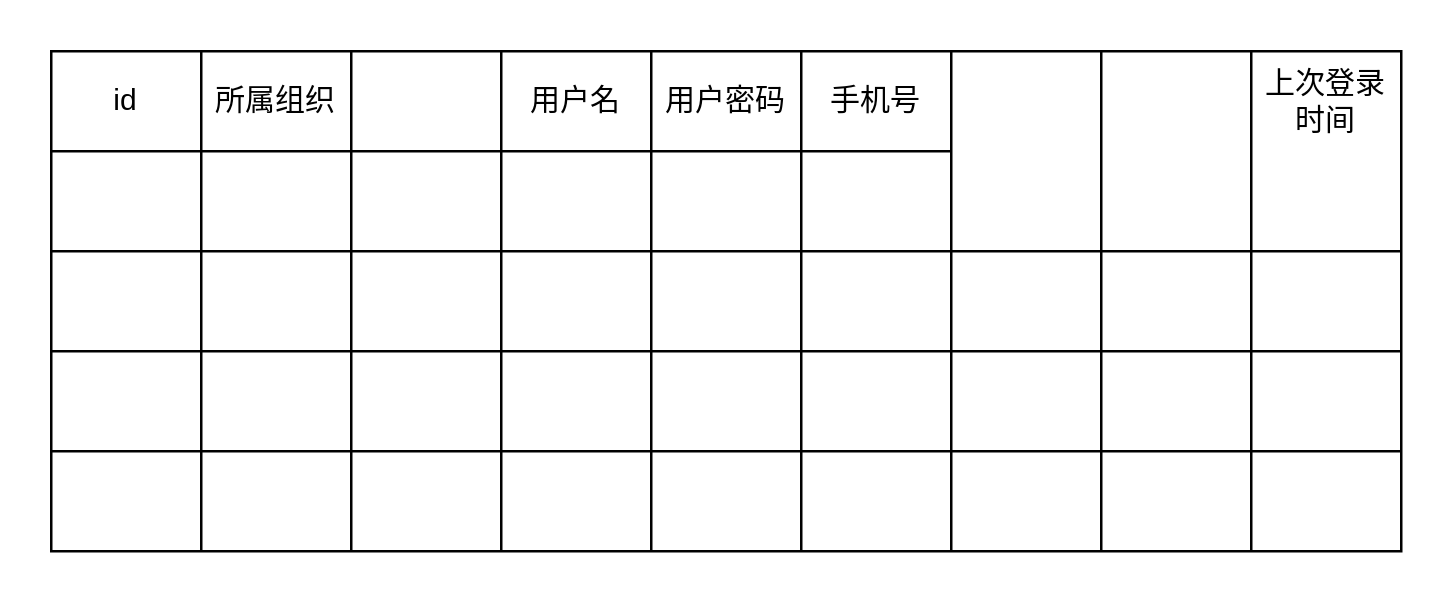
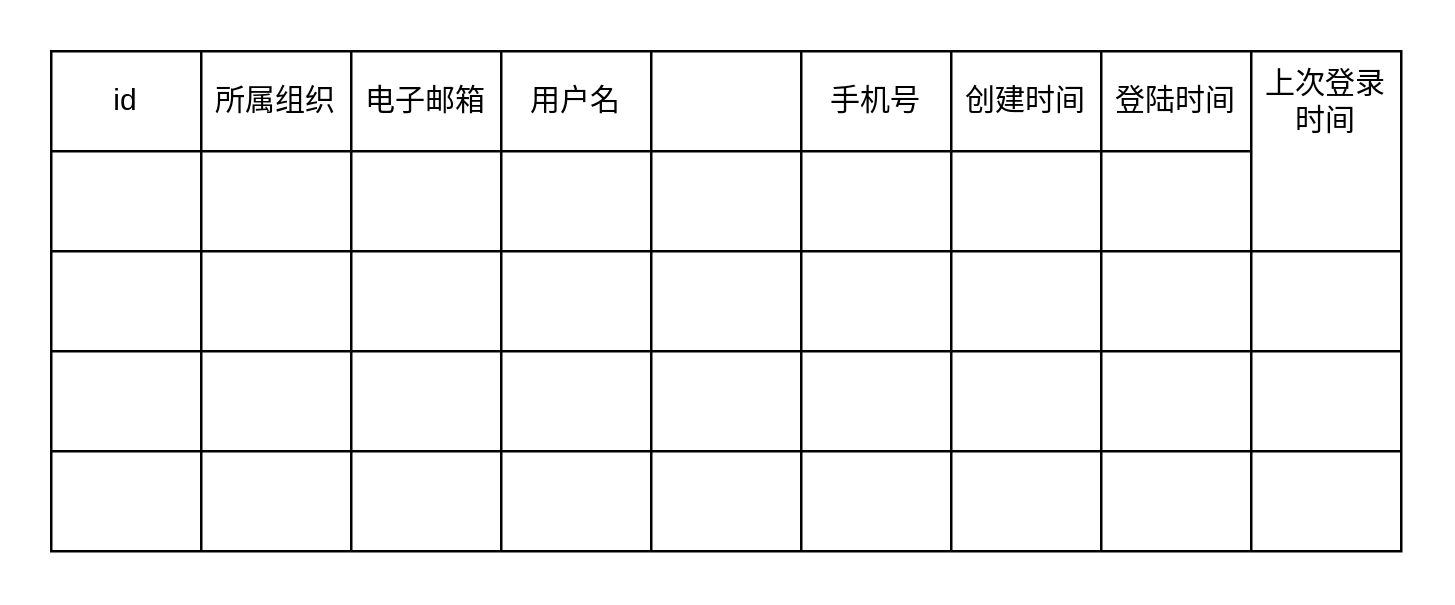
node "电子邮箱": added
node "用户密码": removed
node "创建时间": added
node "登陆时间": added
